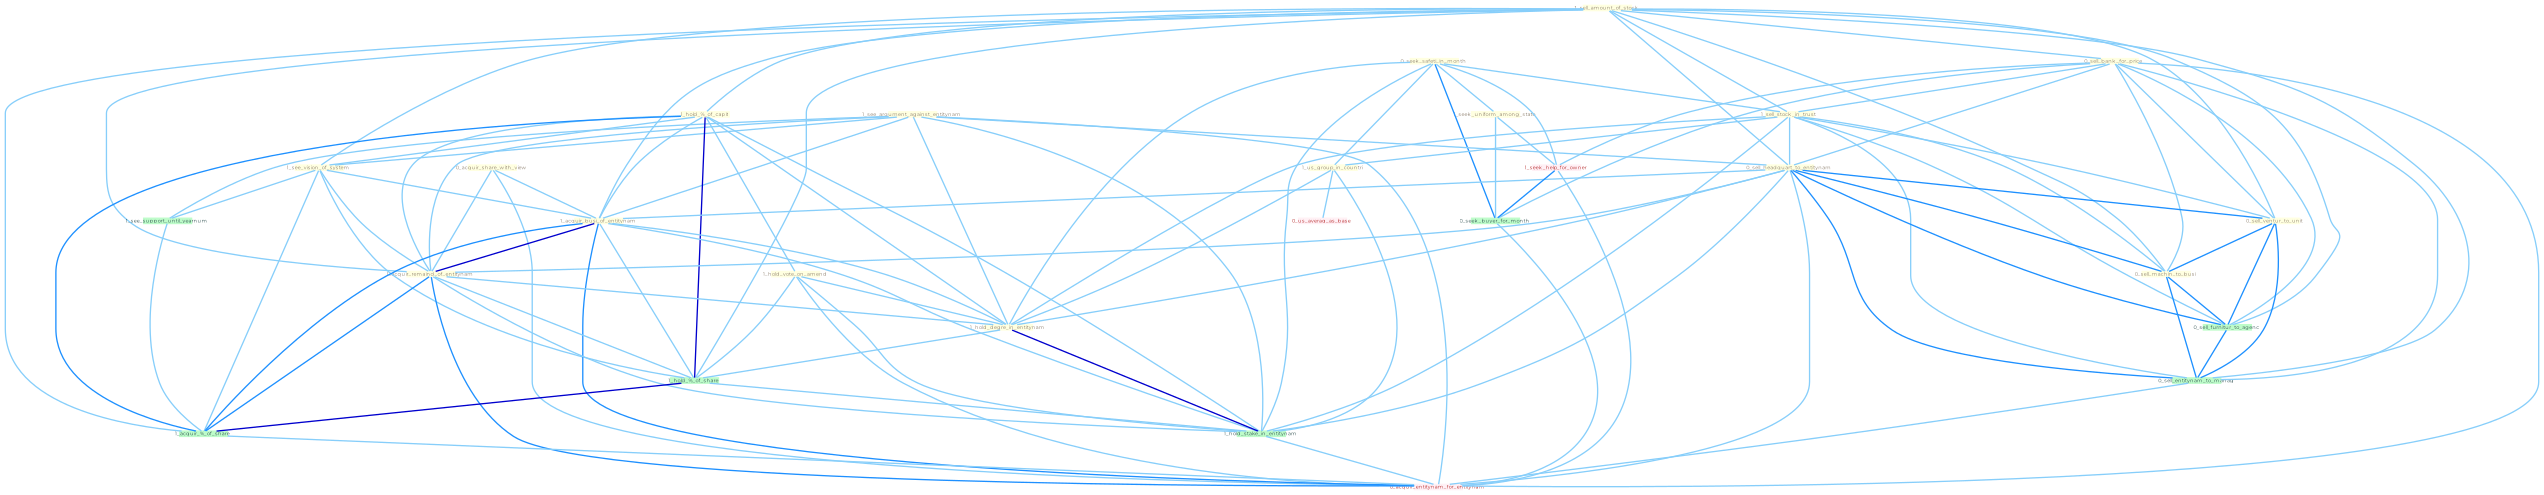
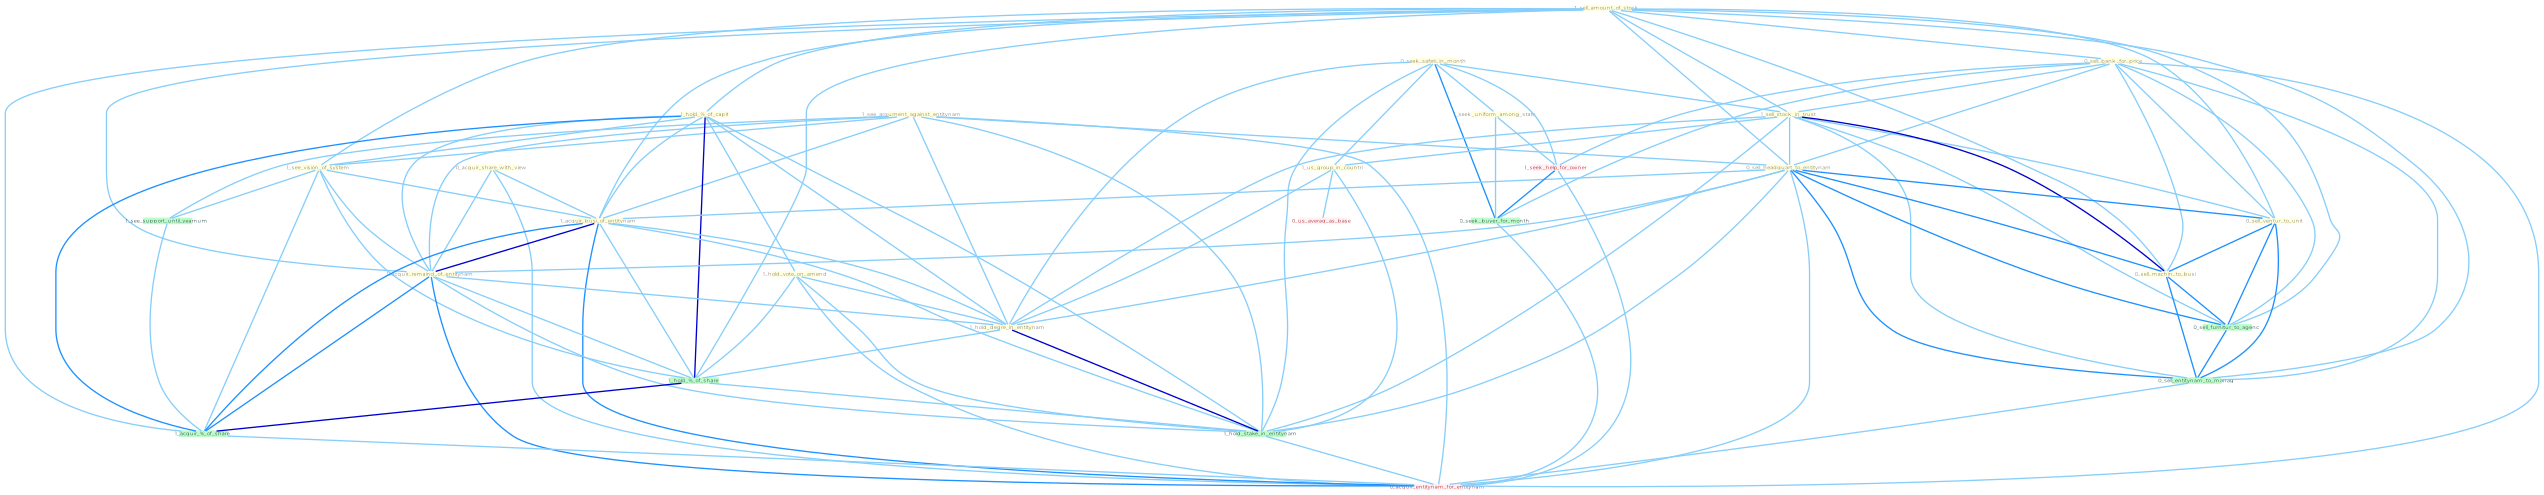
edge "1_sell_stock_in_trust" -- "0_sell_machin_to_busi": color #87cefa -> #0000cd
